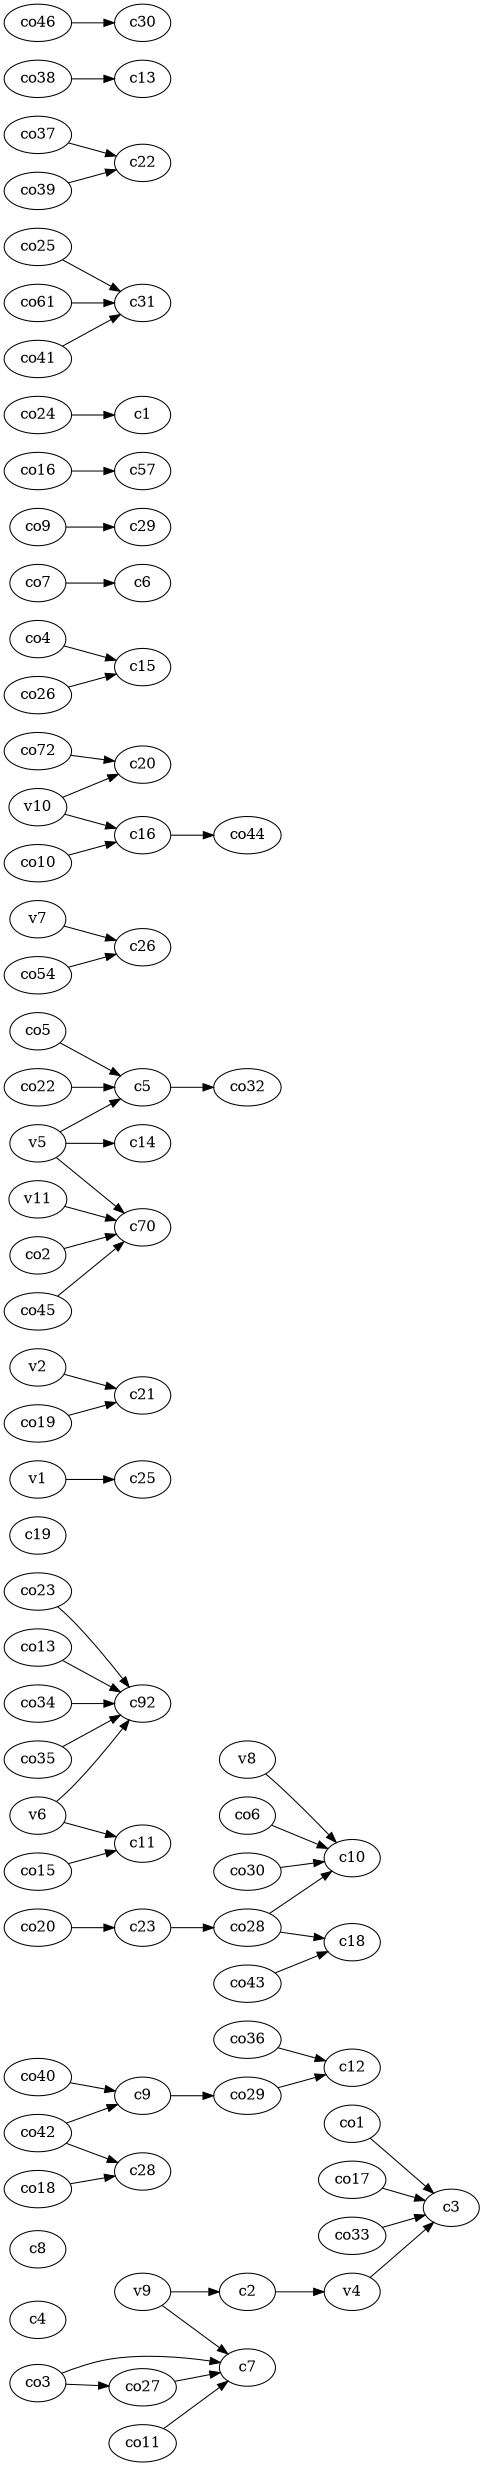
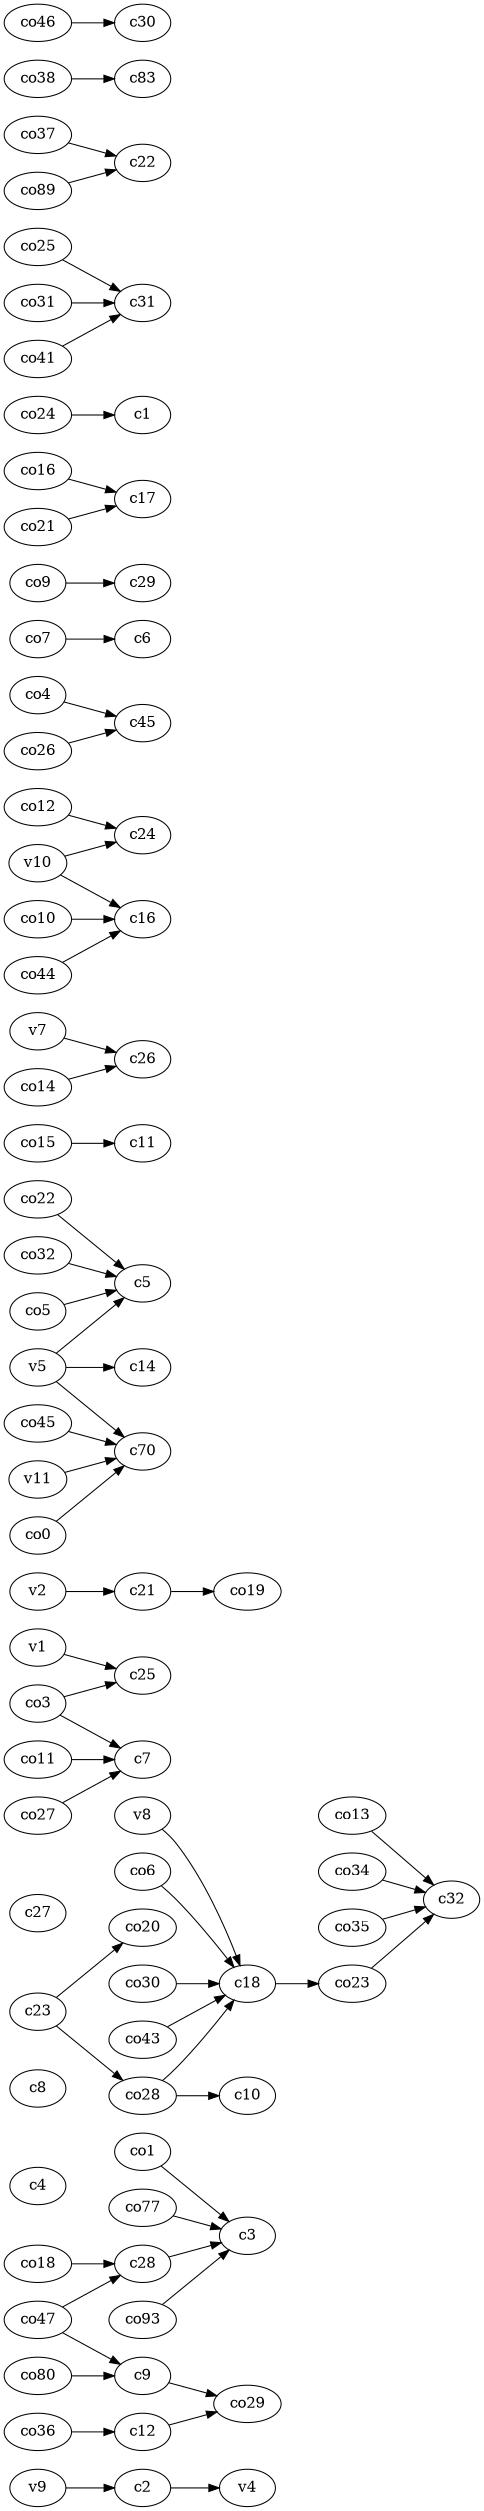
node "c13": label "c13" -> "c83"
node "co39": label "co39" -> "co89"
node "co61": label "co61" -> "co31"
node "c57": label "c57" -> "c17"
node "co21": added
node "c15": label "c15" -> "c45"
node "co72": label "co72" -> "co12"
node "c20": label "c20" -> "c24"
edge "c16" -> "co44": reversed
node "co54": label "co54" -> "co14"
edge "c5" -> "co32": reversed
node "co2": label "co2" -> "co0"
edge "co19" -> "c21": reversed
node "c19": removed
node "c92": label "c92" -> "c32"
edge "v8" -> "c10": now "v8" -> "c18"
node "v6": removed
edge "co6" -> "c10": now "co6" -> "c18"
edge "co30" -> "c10": now "co30" -> "c18"
node "c27": added
edge "co20" -> "c23": reversed
edge "c18" -> "co23": added
node "co40": label "co40" -> "co80"
edge "co29" -> "c12": reversed
node "co42": label "co42" -> "co47"
node "co17": label "co17" -> "co77"
node "co33": label "co33" -> "co93"
edge "v4" -> "c3": now "c28" -> "c3"
edge "v9" -> "c7": removed
edge "co3" -> "co27": now "co3" -> "c25"
